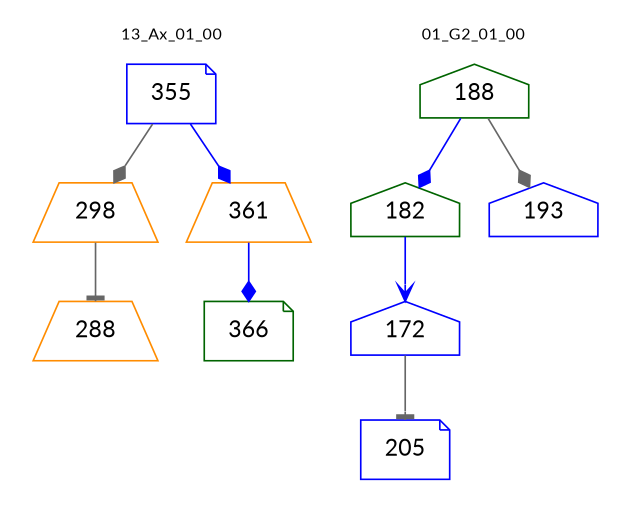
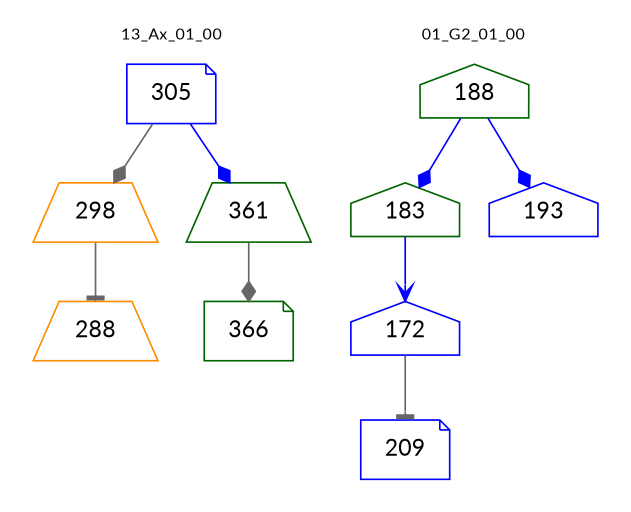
node "355": label "355" -> "305"
edge "188" -> "193": color gray40 -> blue
node "361": color darkorange -> darkgreen
node "182": label "182" -> "183"
edge "361" -> "366": color blue -> gray40
node "205": label "205" -> "209"
